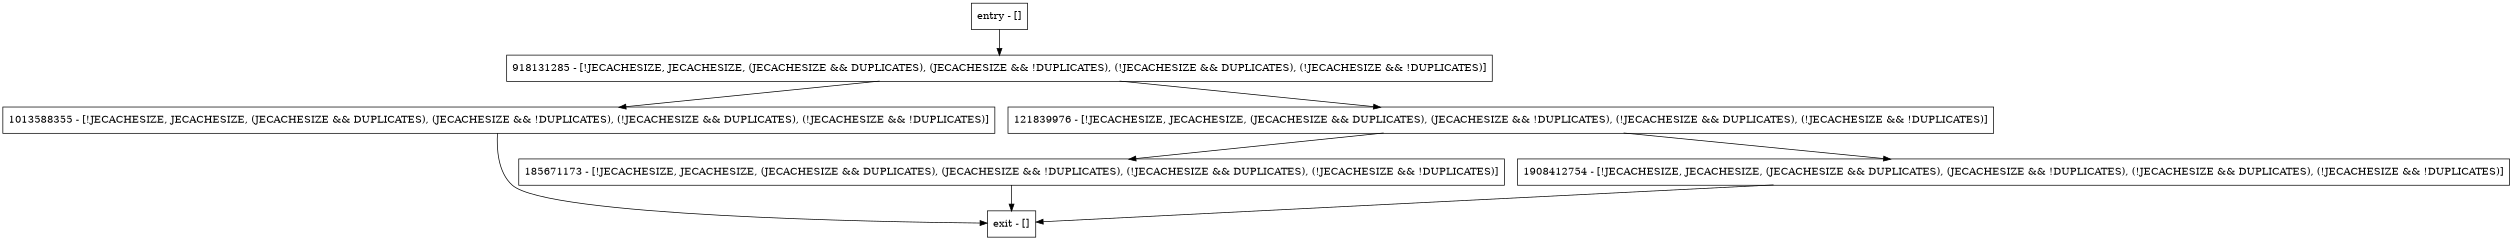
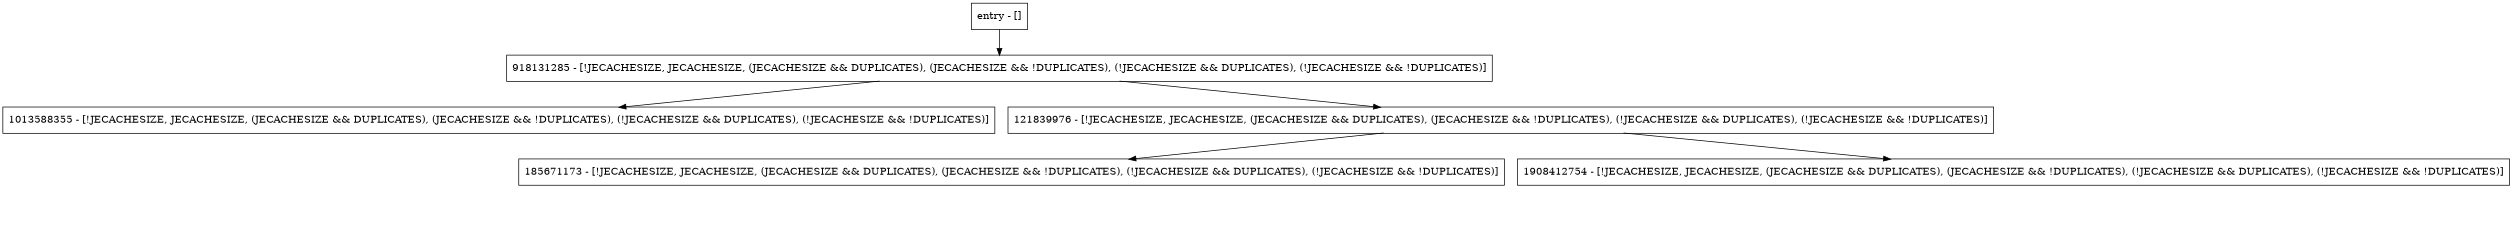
node "exit - []": removed
